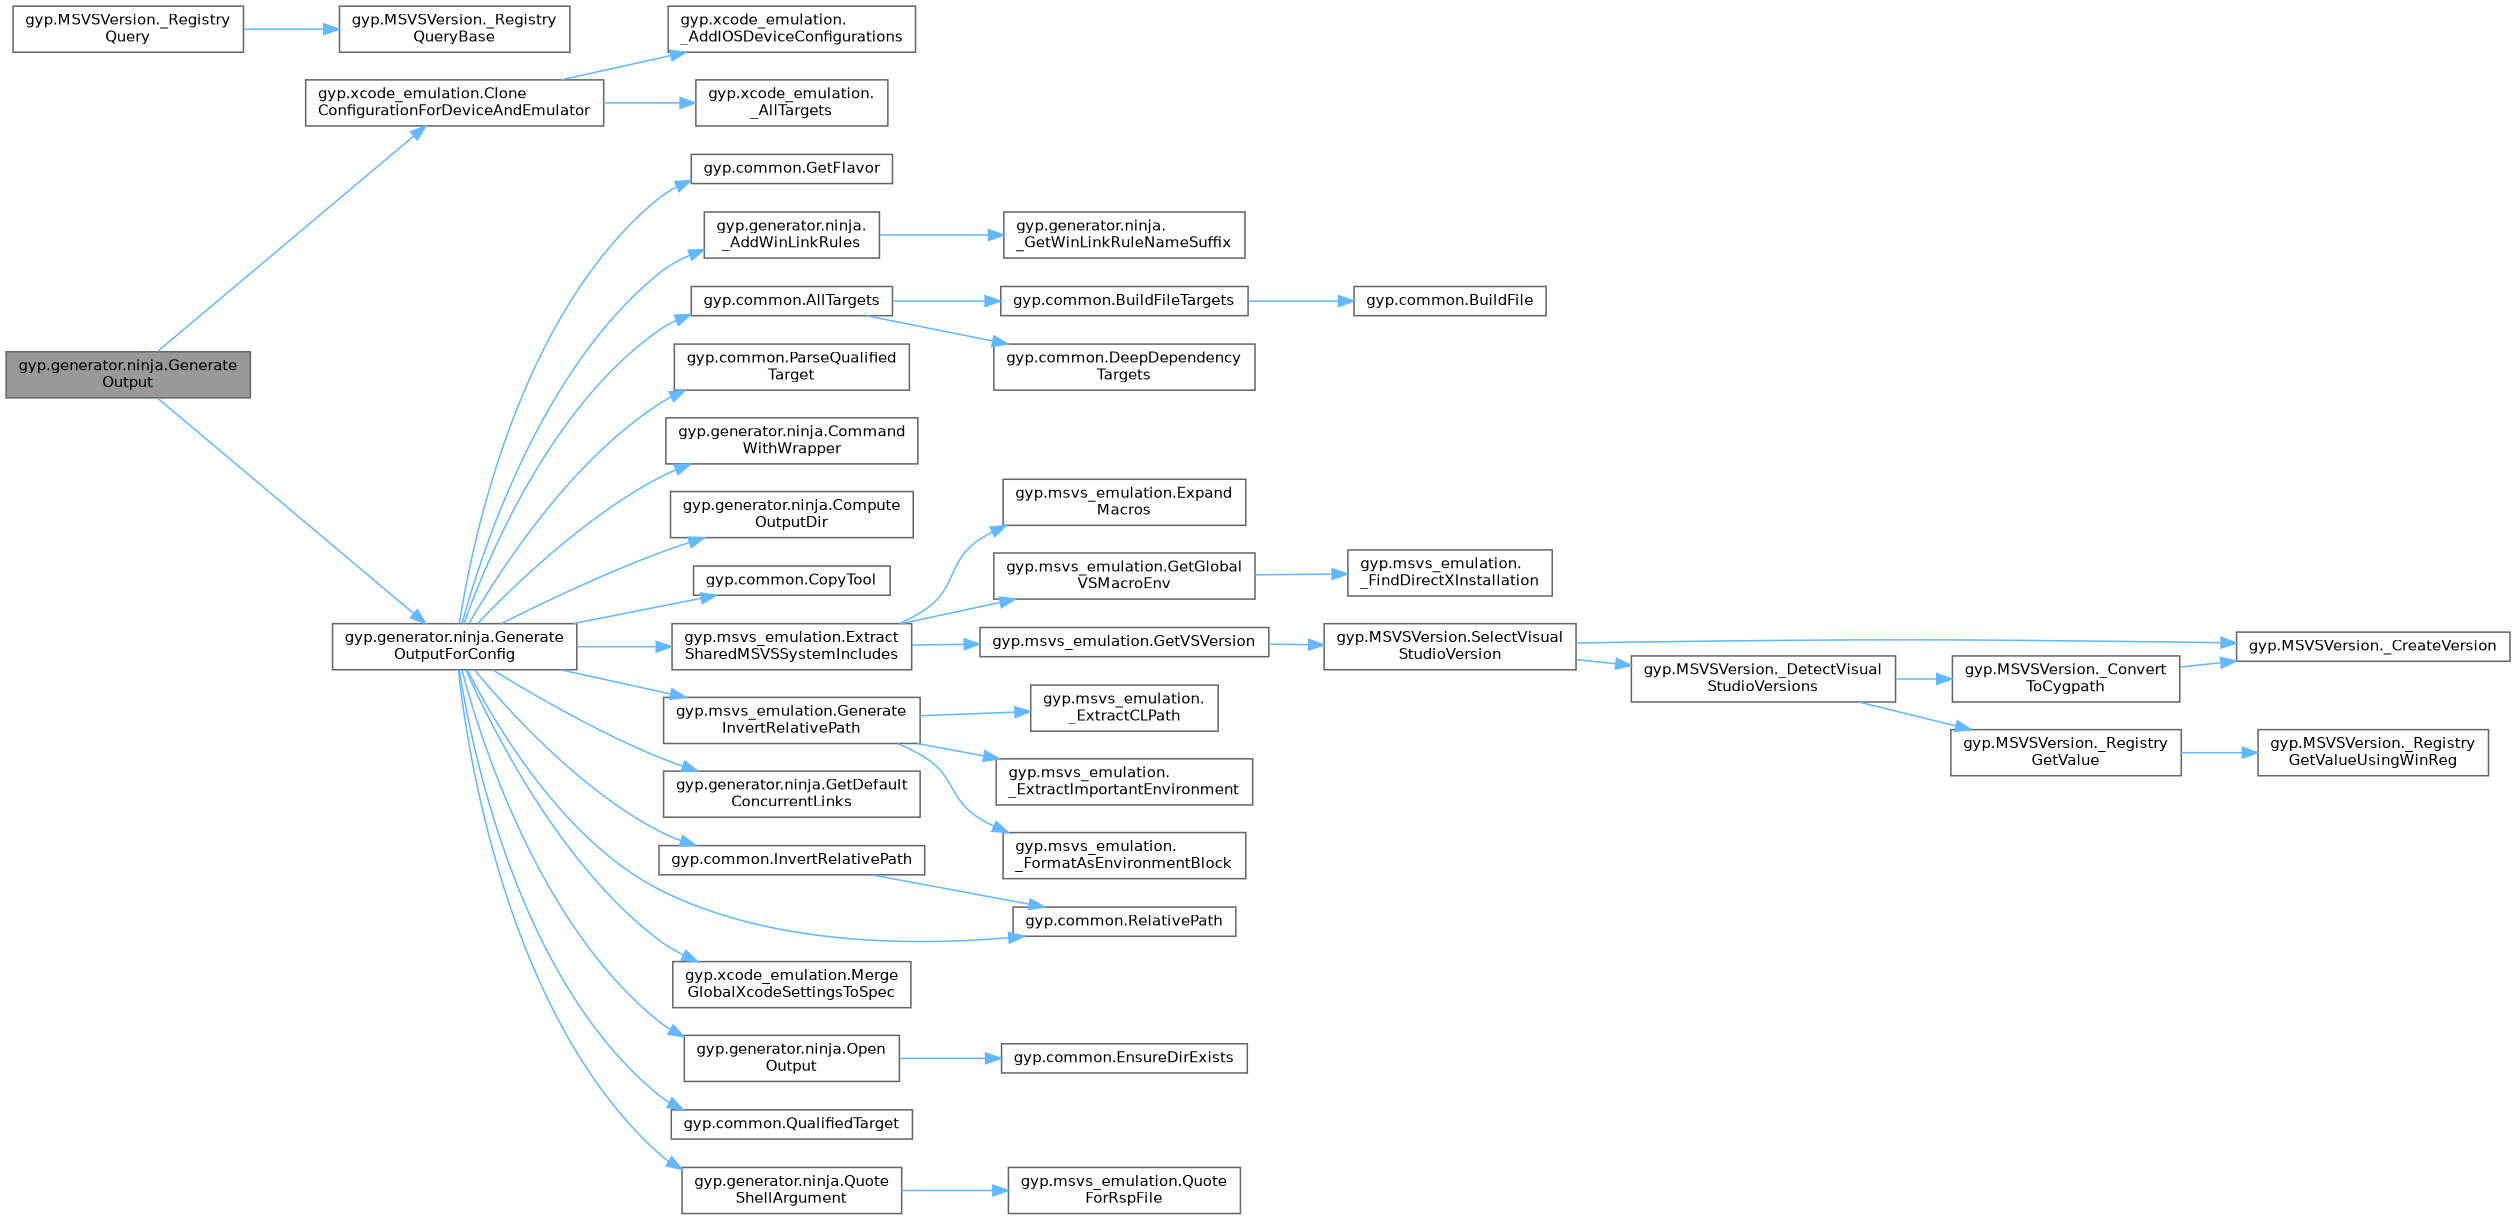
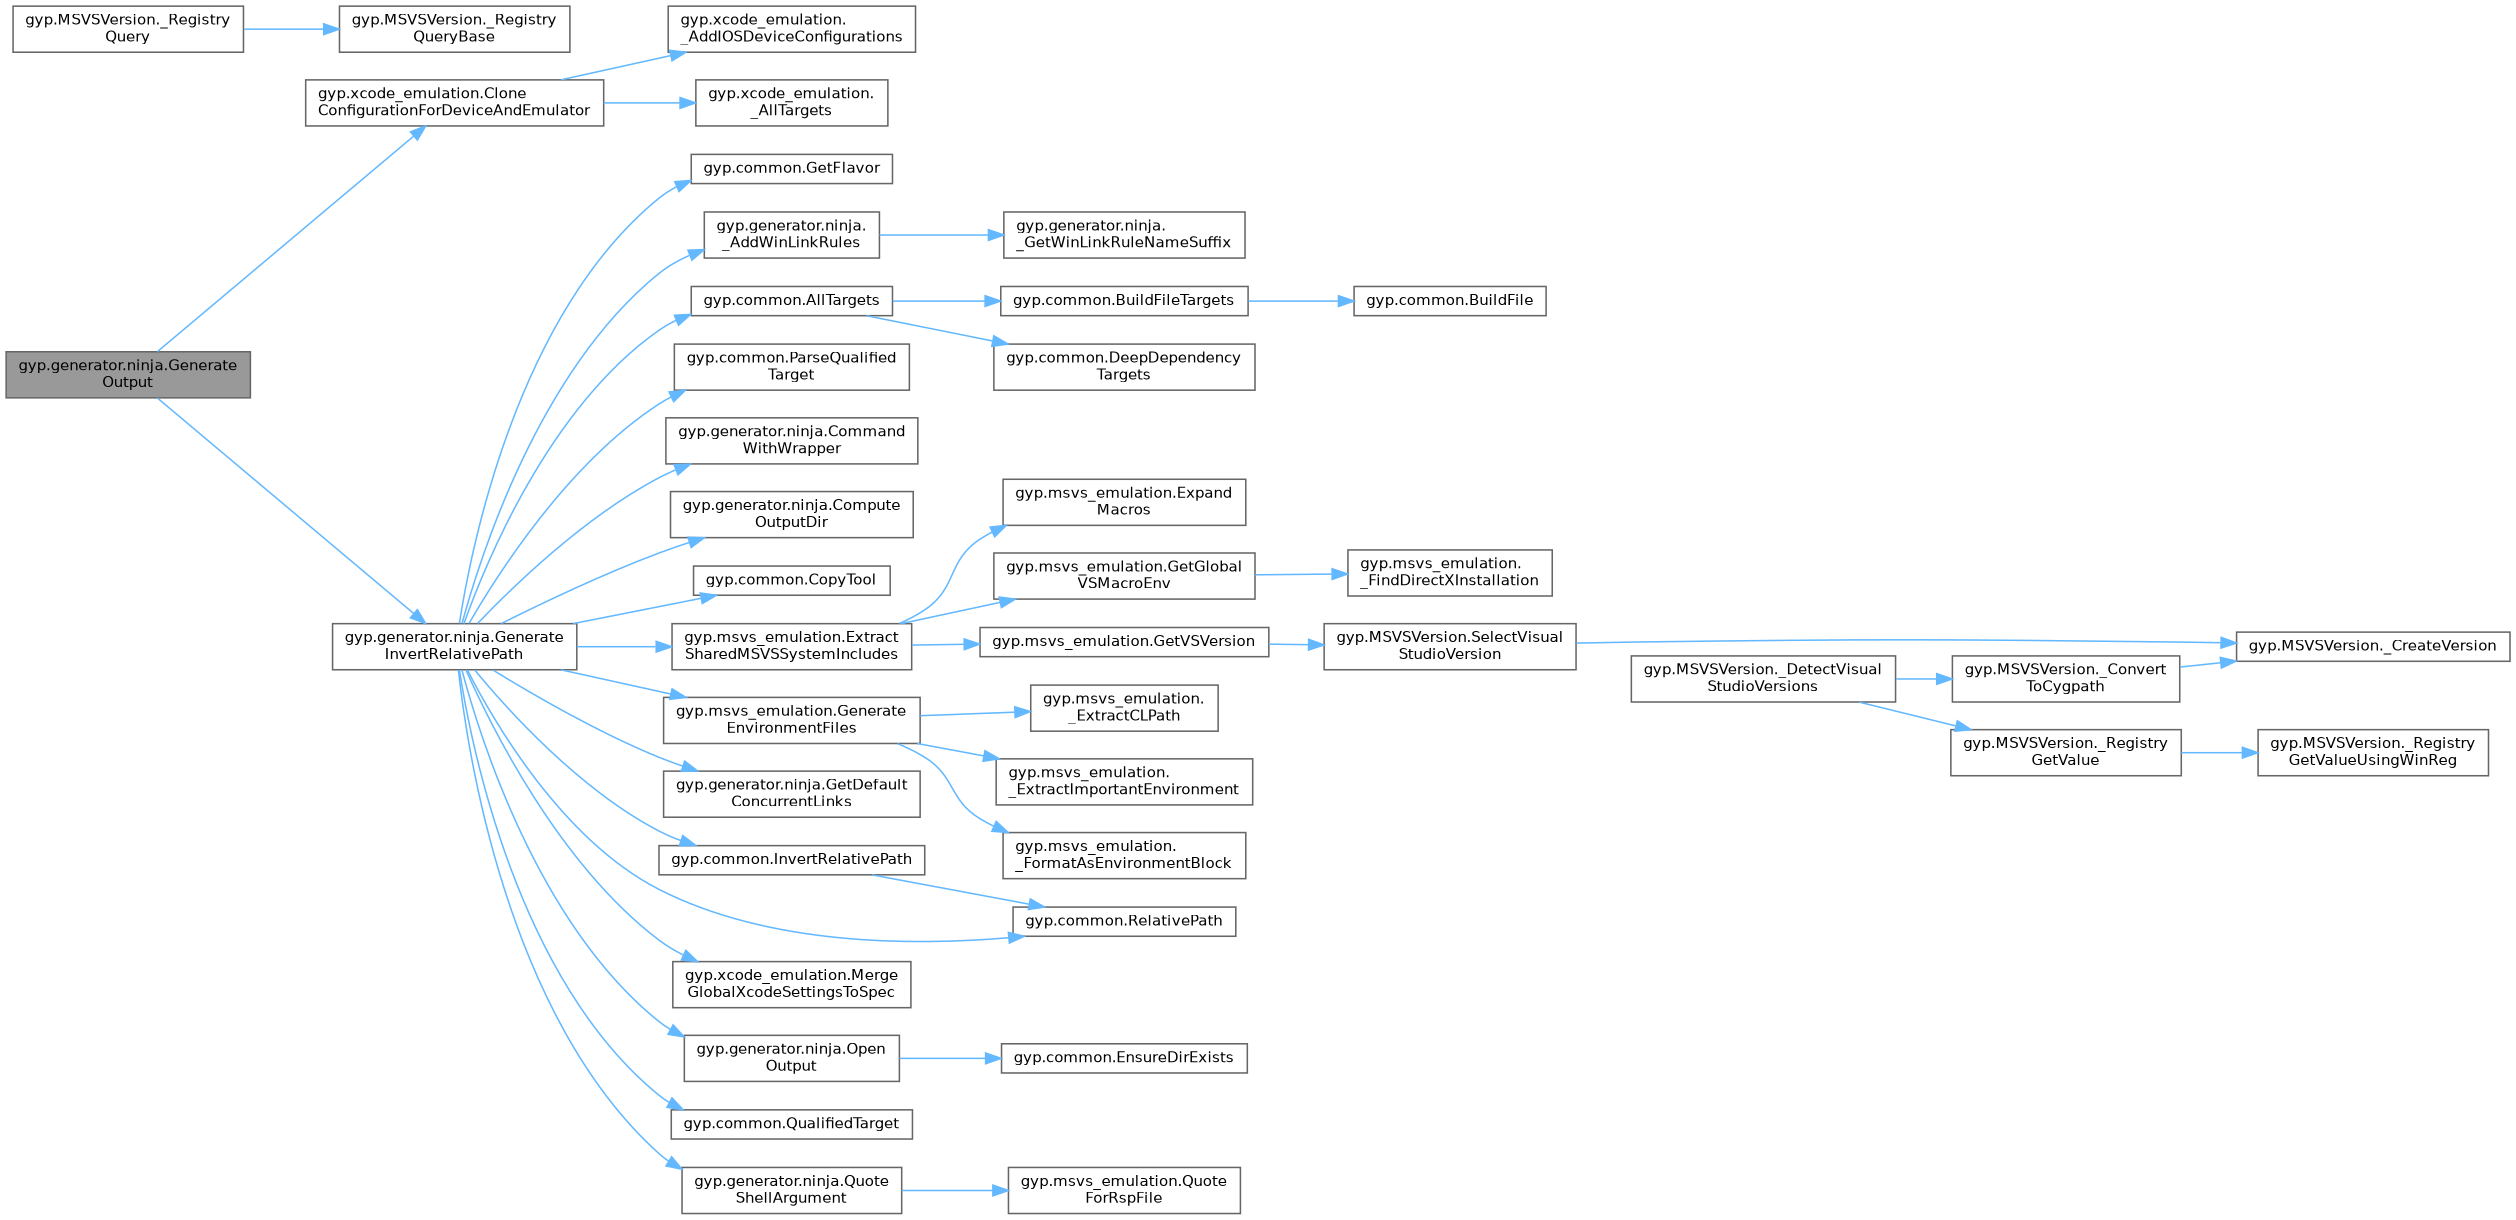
node "gyp.generator.ninja.Generate OutputForConfig": label "gyp.generator.ninja.Generate OutputForConfig" -> "gyp.generator.ninja.Generate InvertRelativePath"
edge "gyp.MSVSVersion.SelectVisual StudioVersion" -> "gyp.MSVSVersion._DetectVisual StudioVersions": removed
node "gyp.msvs_emulation.Generate InvertRelativePath": label "gyp.msvs_emulation.Generate InvertRelativePath" -> "gyp.msvs_emulation.Generate EnvironmentFiles"
